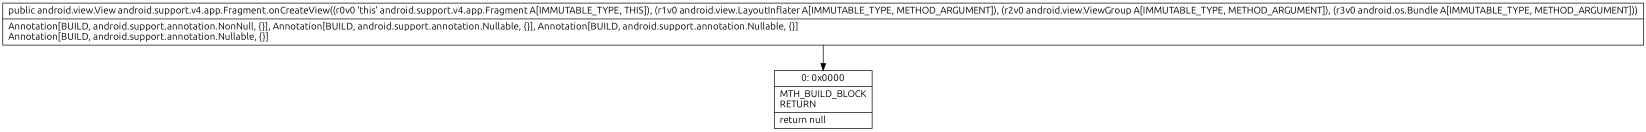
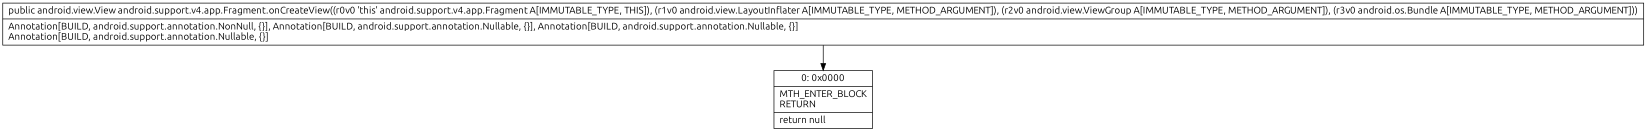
node "0: 0x0000": text "MTH_BUILD_BLOCK" -> "MTH_ENTER_BLOCK"
